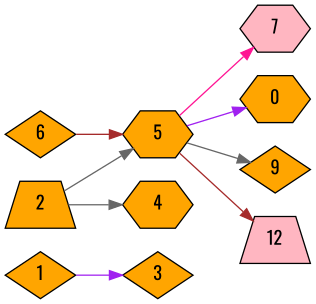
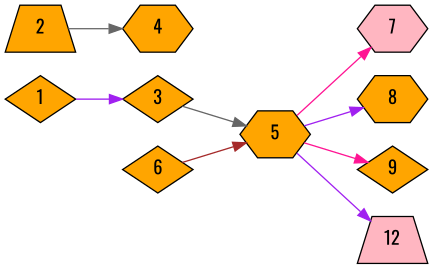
node "0": label "0" -> "8"
edge "5" -> "9": color gray40 -> deeppink
edge "2" -> "5": now "3" -> "5"
edge "5" -> "12": color brown -> purple
